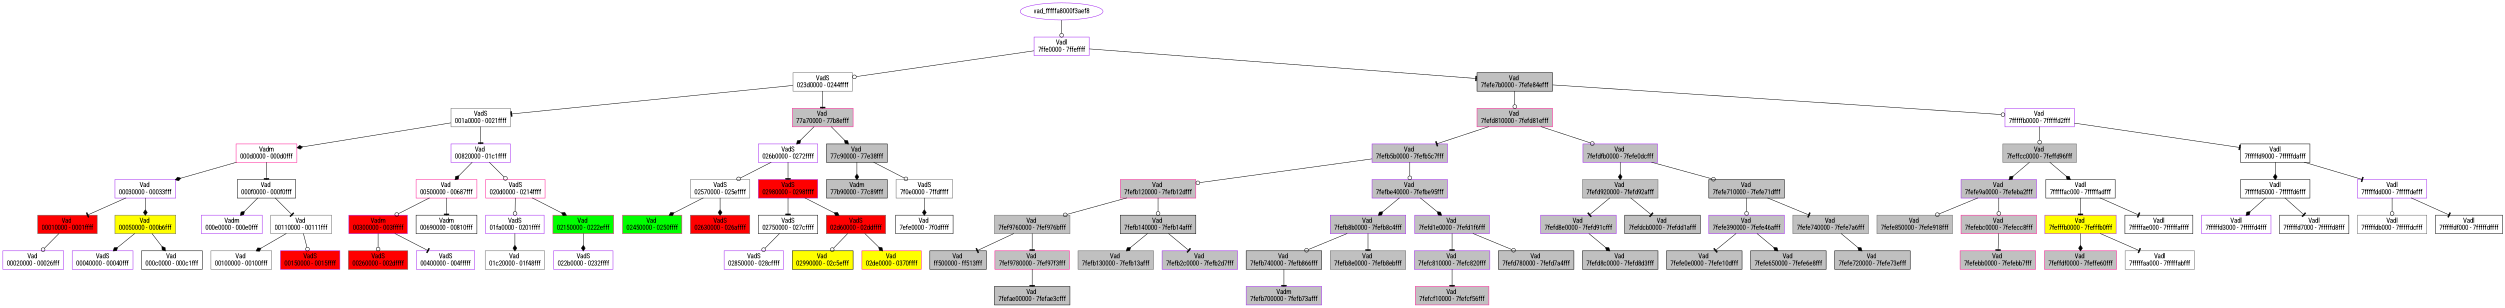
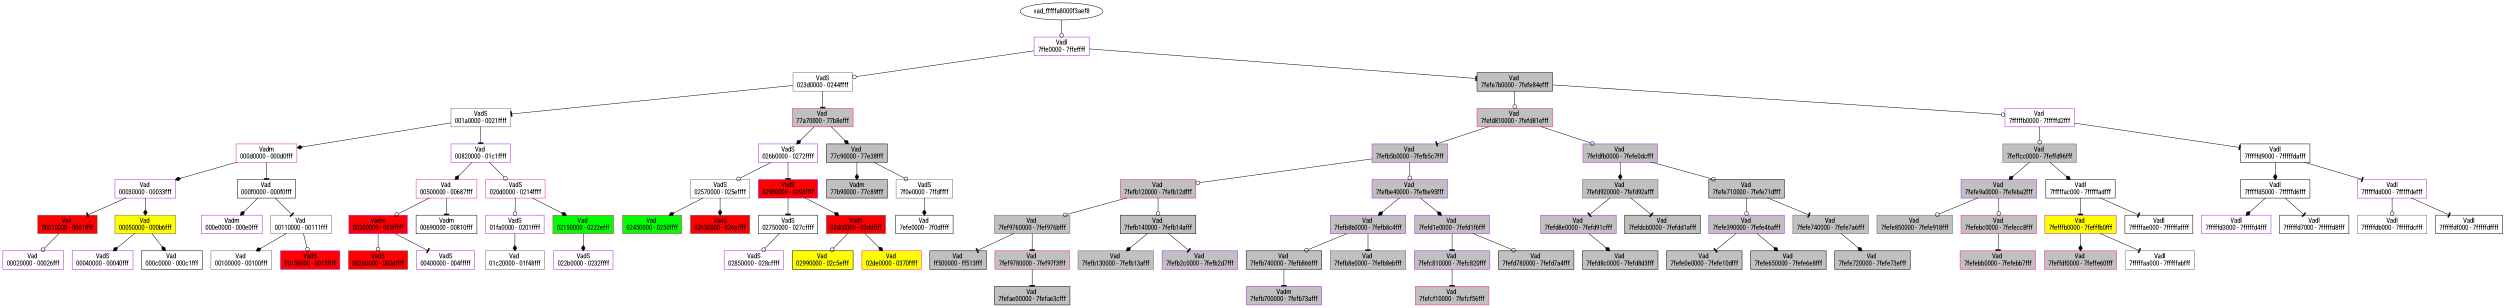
node "vad_fffffa8000f3aef8": color purple -> black
